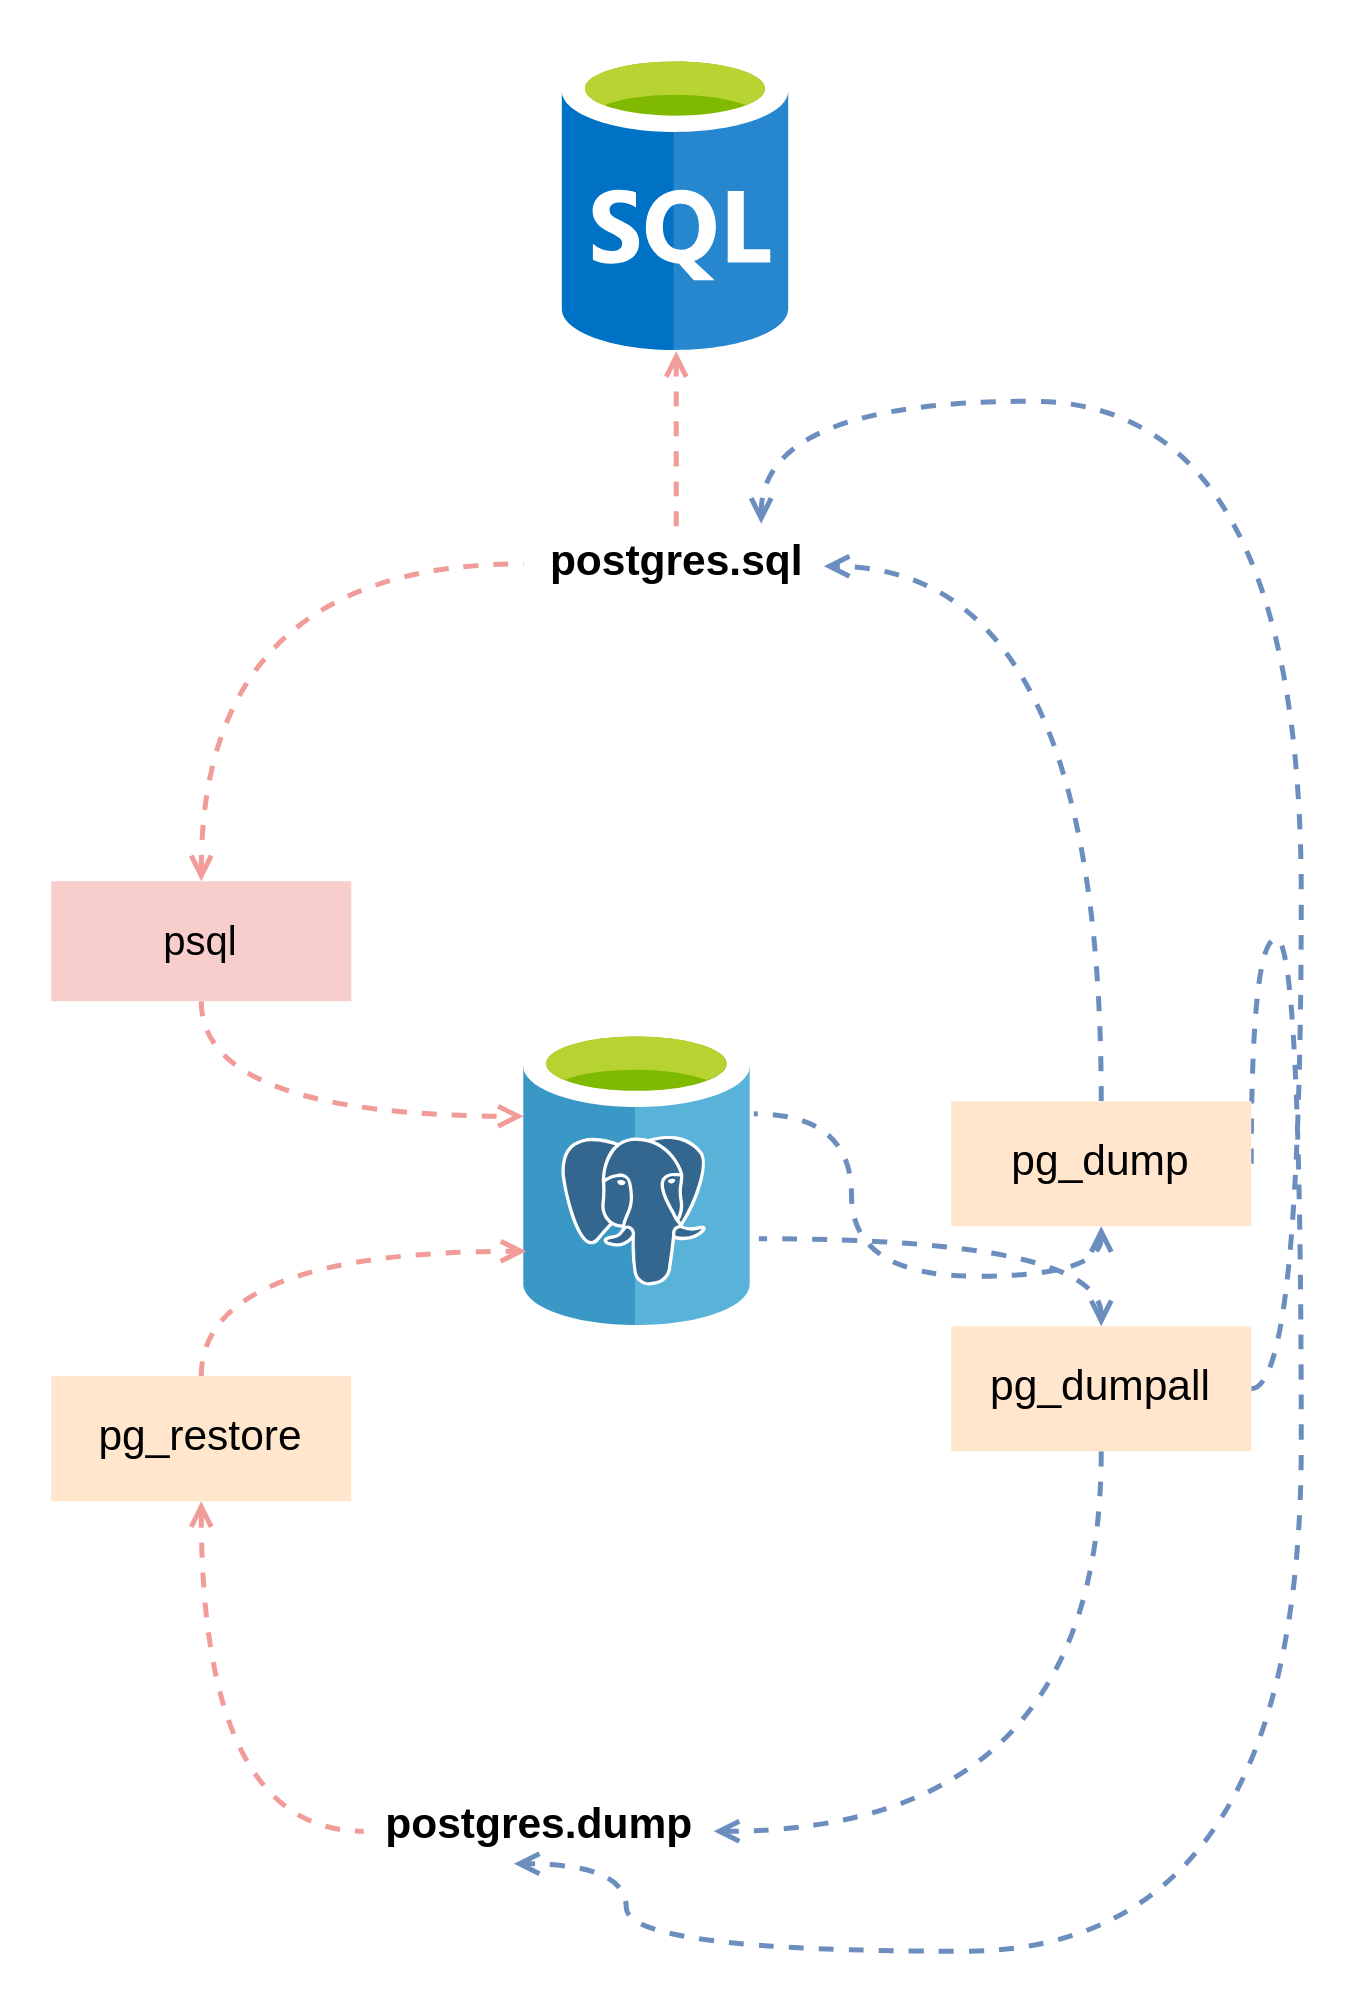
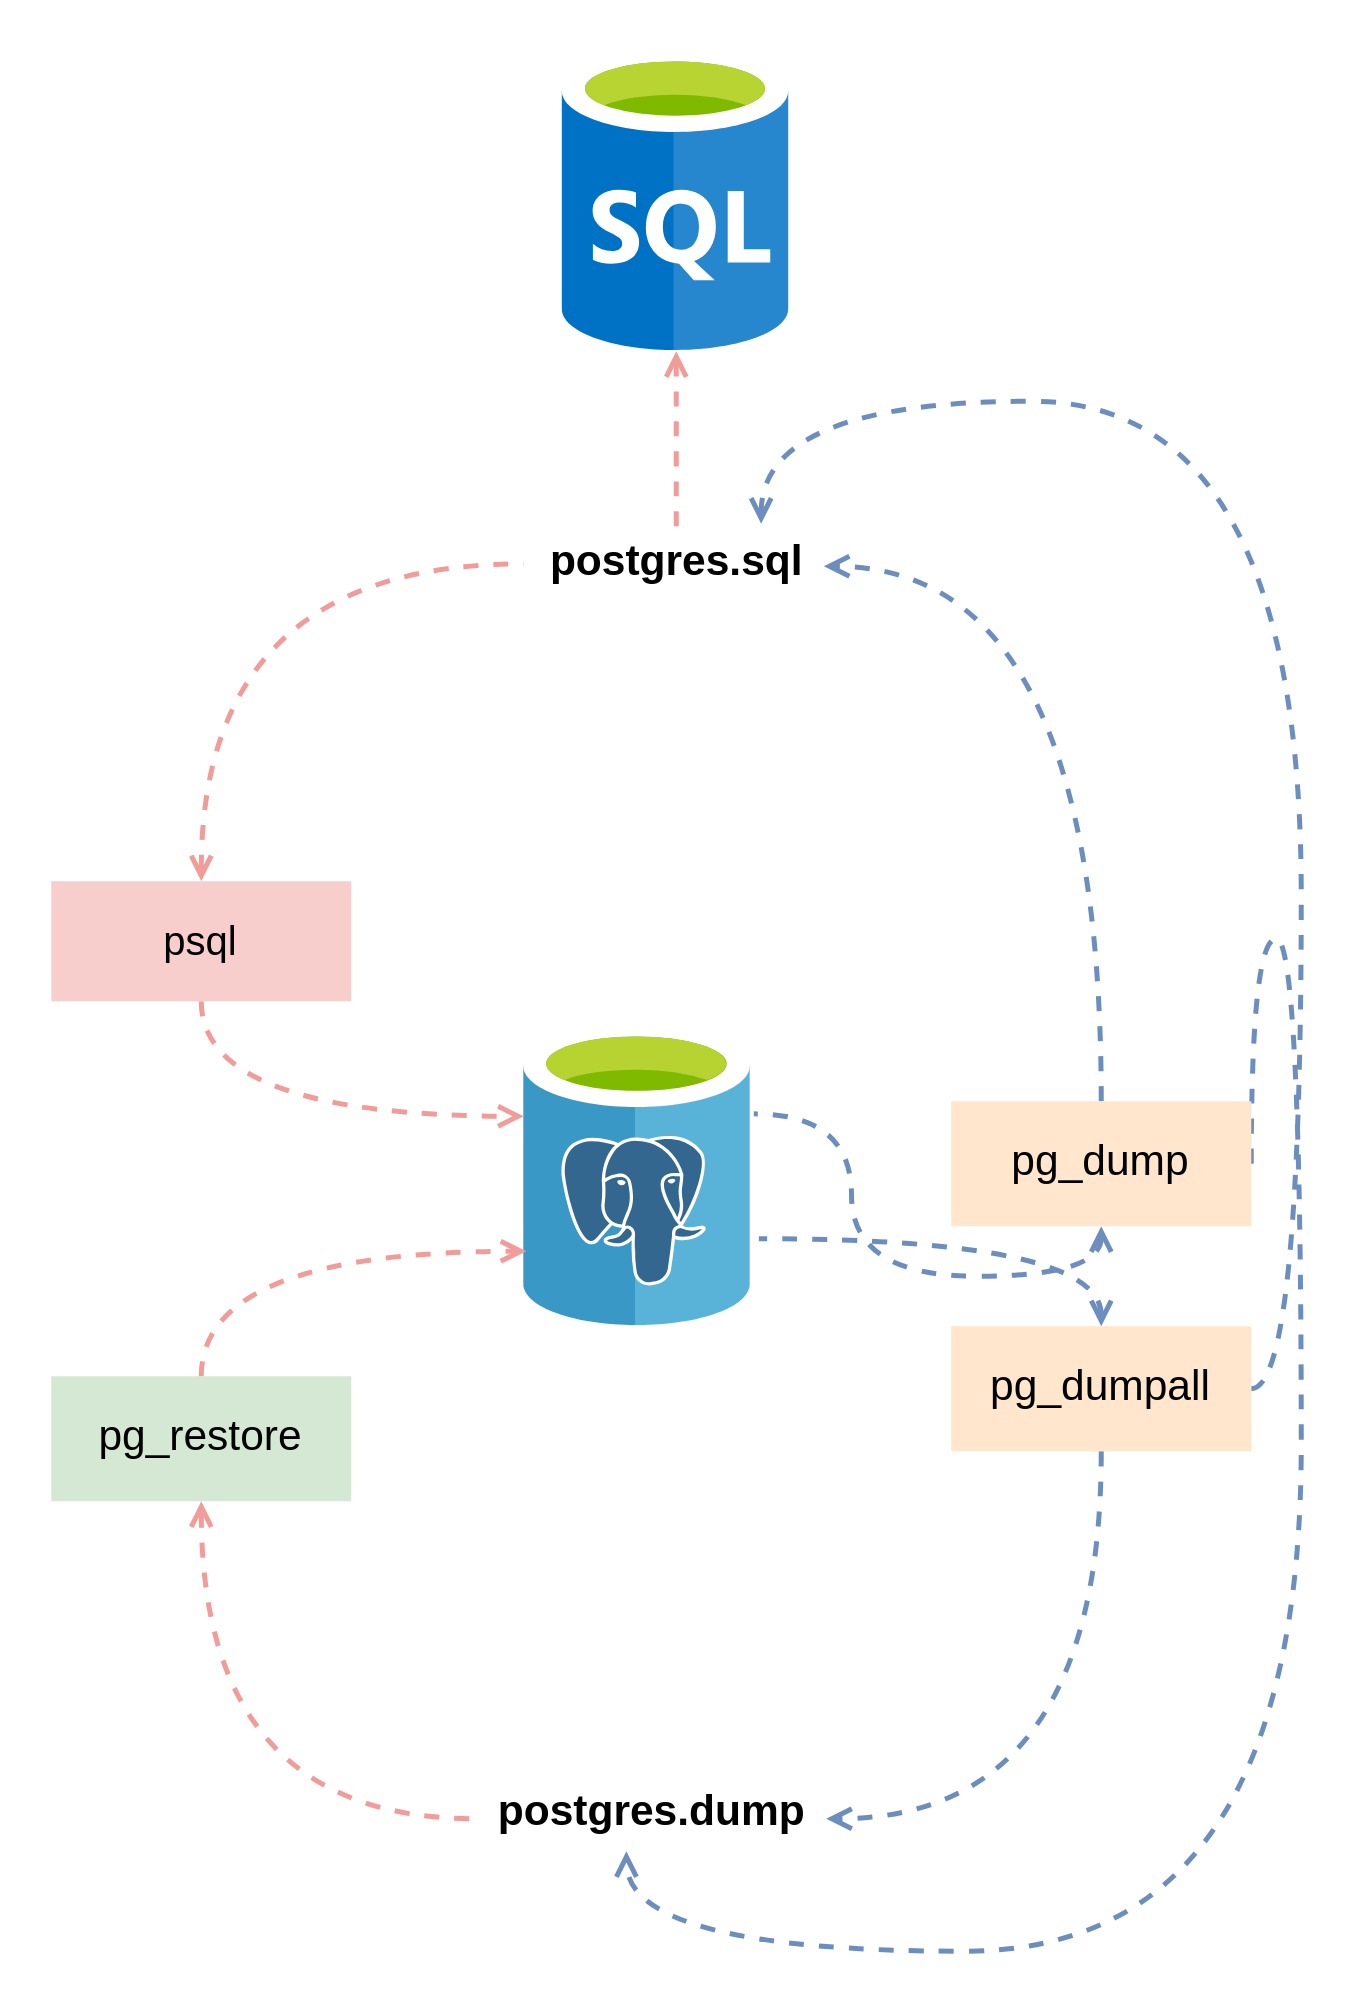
node "pg_restore": fillcolor #ffe6cc -> #d5e8d4
node "postgres.dump": moved (539, 1826) -> (651, 1814)
